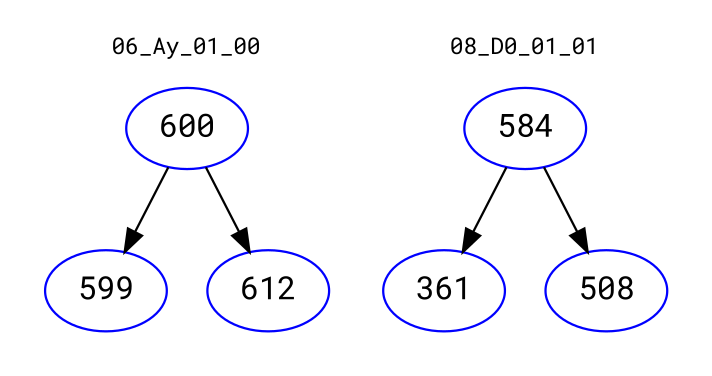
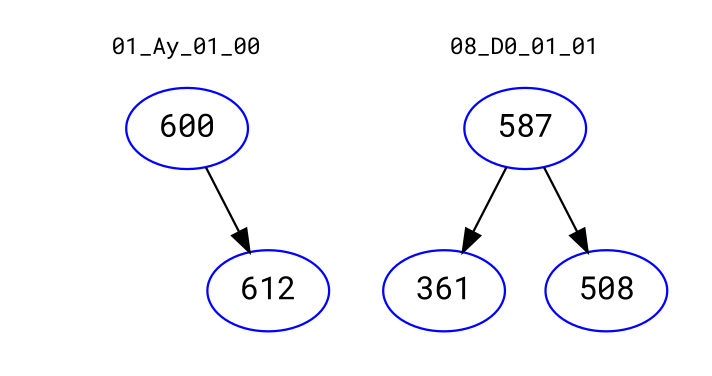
cluster "06_Ay_01_00": label "06_Ay_01_00" -> "01_Ay_01_00"
node "584": label "584" -> "587"
node "599": removed
